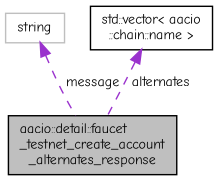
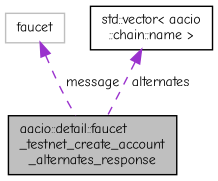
node "string": label "string" -> "faucet"
